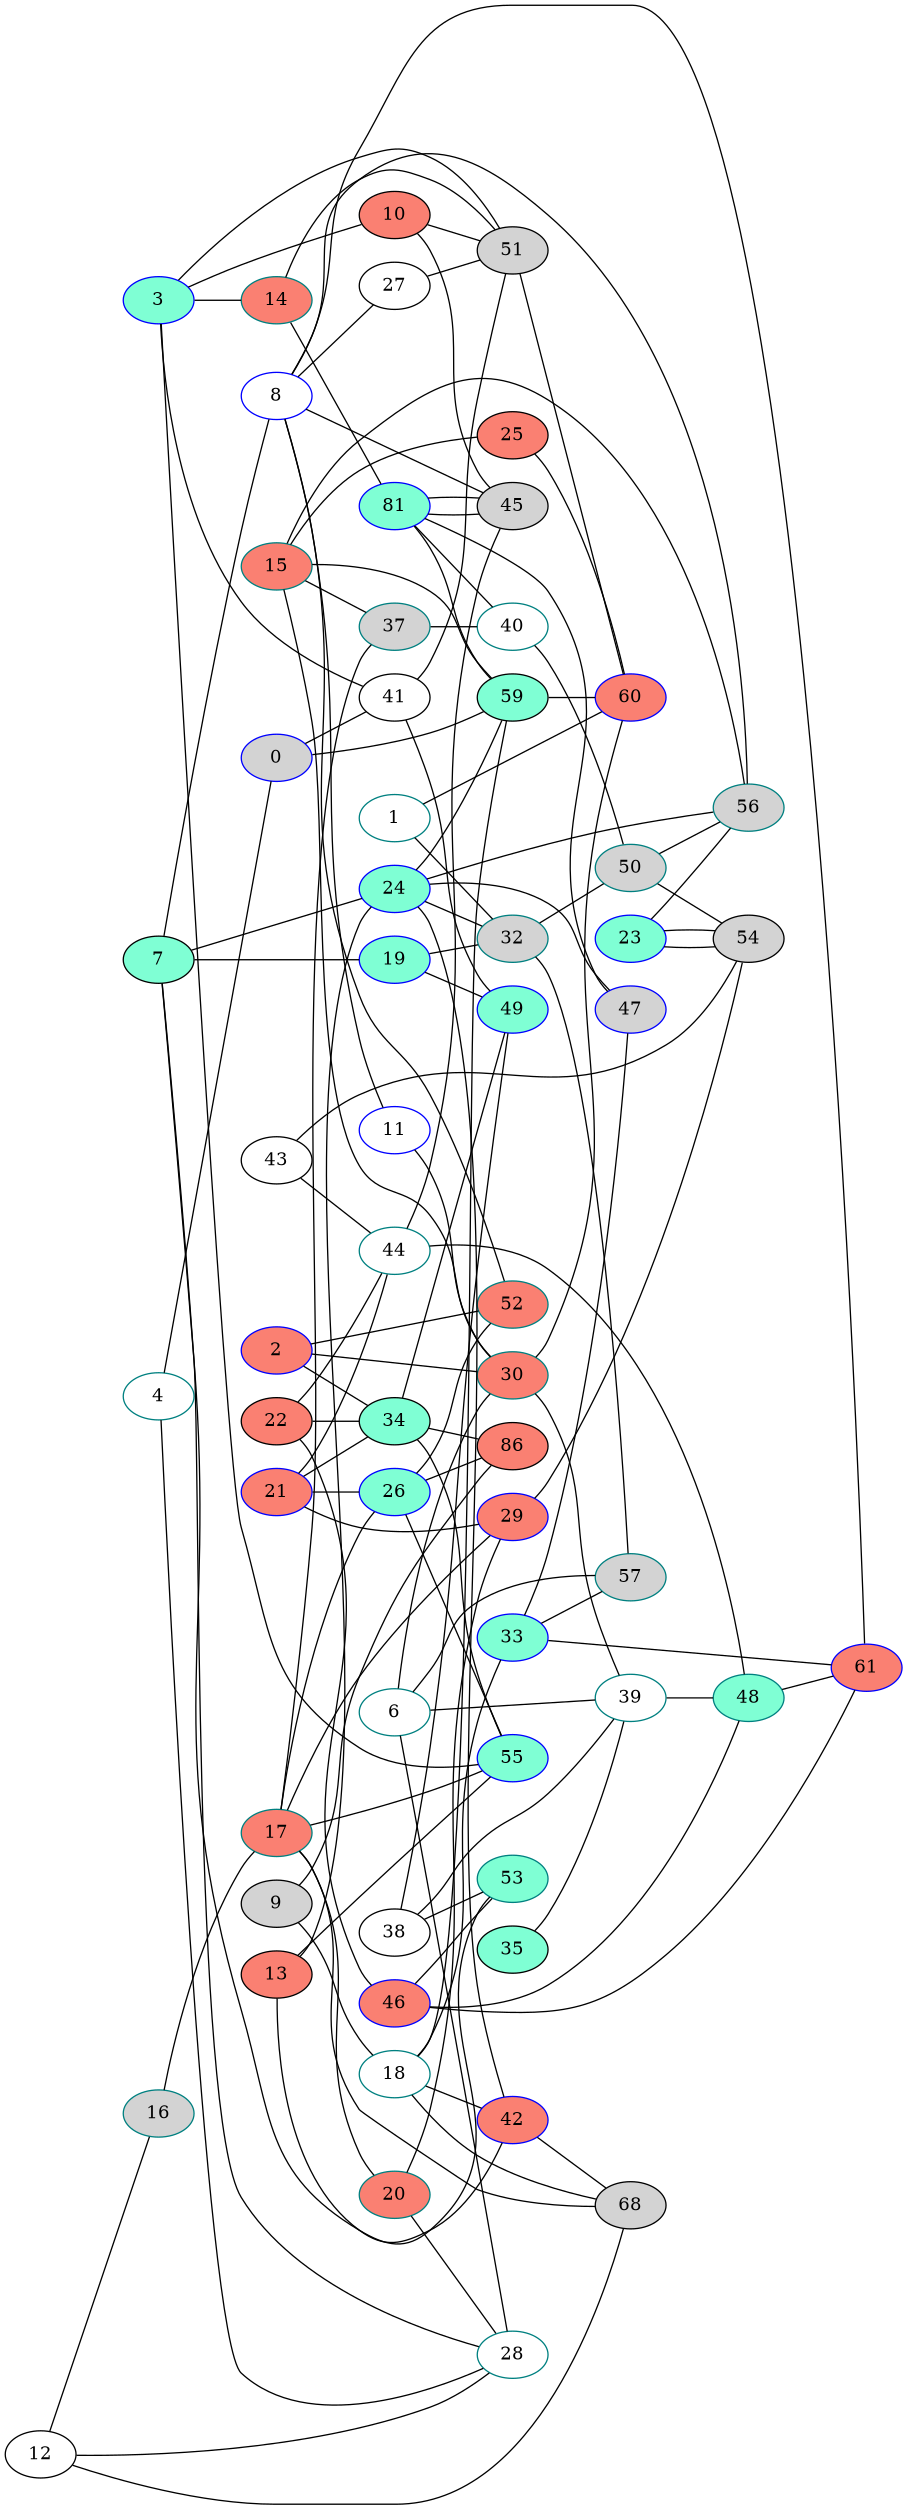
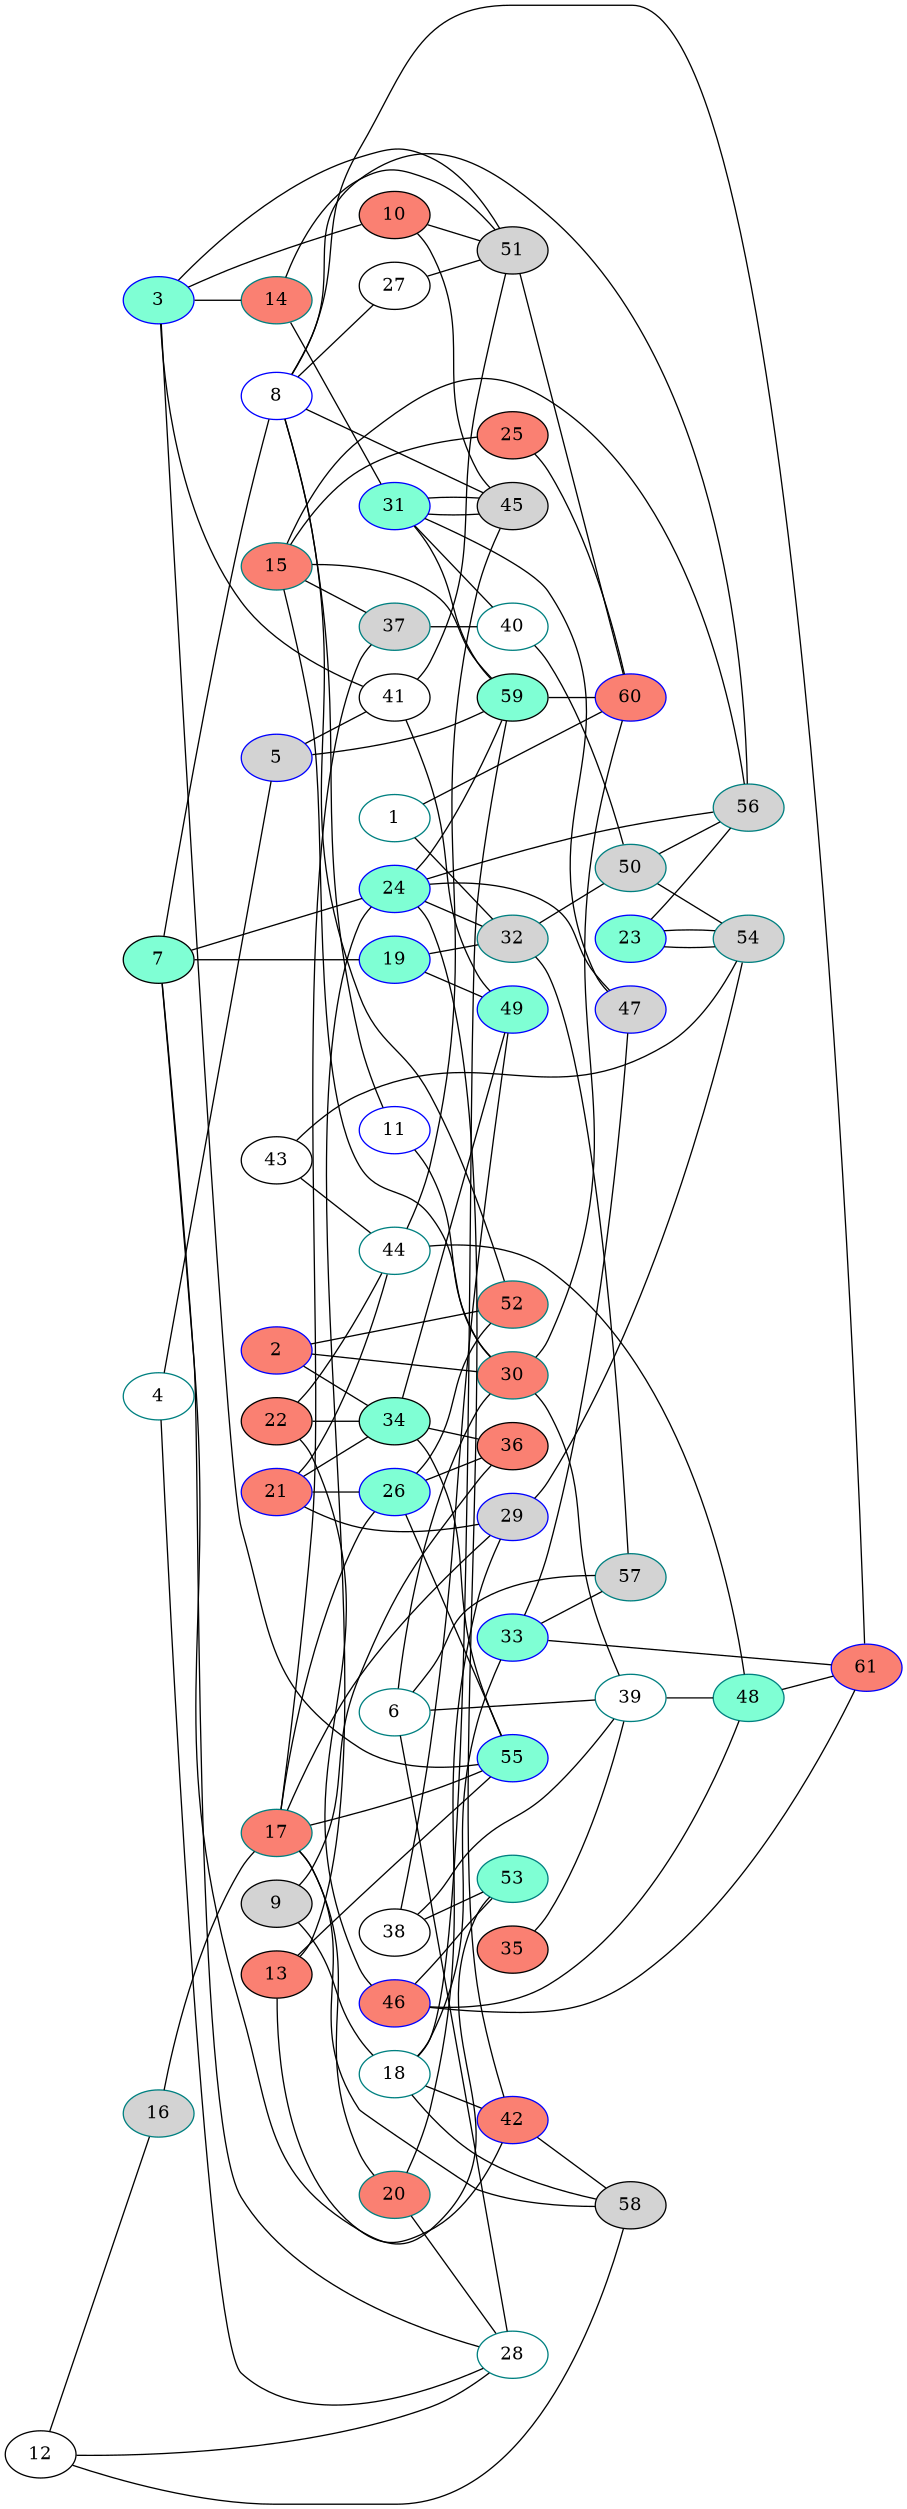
node "81": label "81" -> "31"
node "0": label "0" -> "5"
node "54": color black -> teal
node "86": label "86" -> "36"
node "29": fillcolor salmon -> lightgrey
node "35": fillcolor aquamarine -> salmon
node "68": label "68" -> "58"
